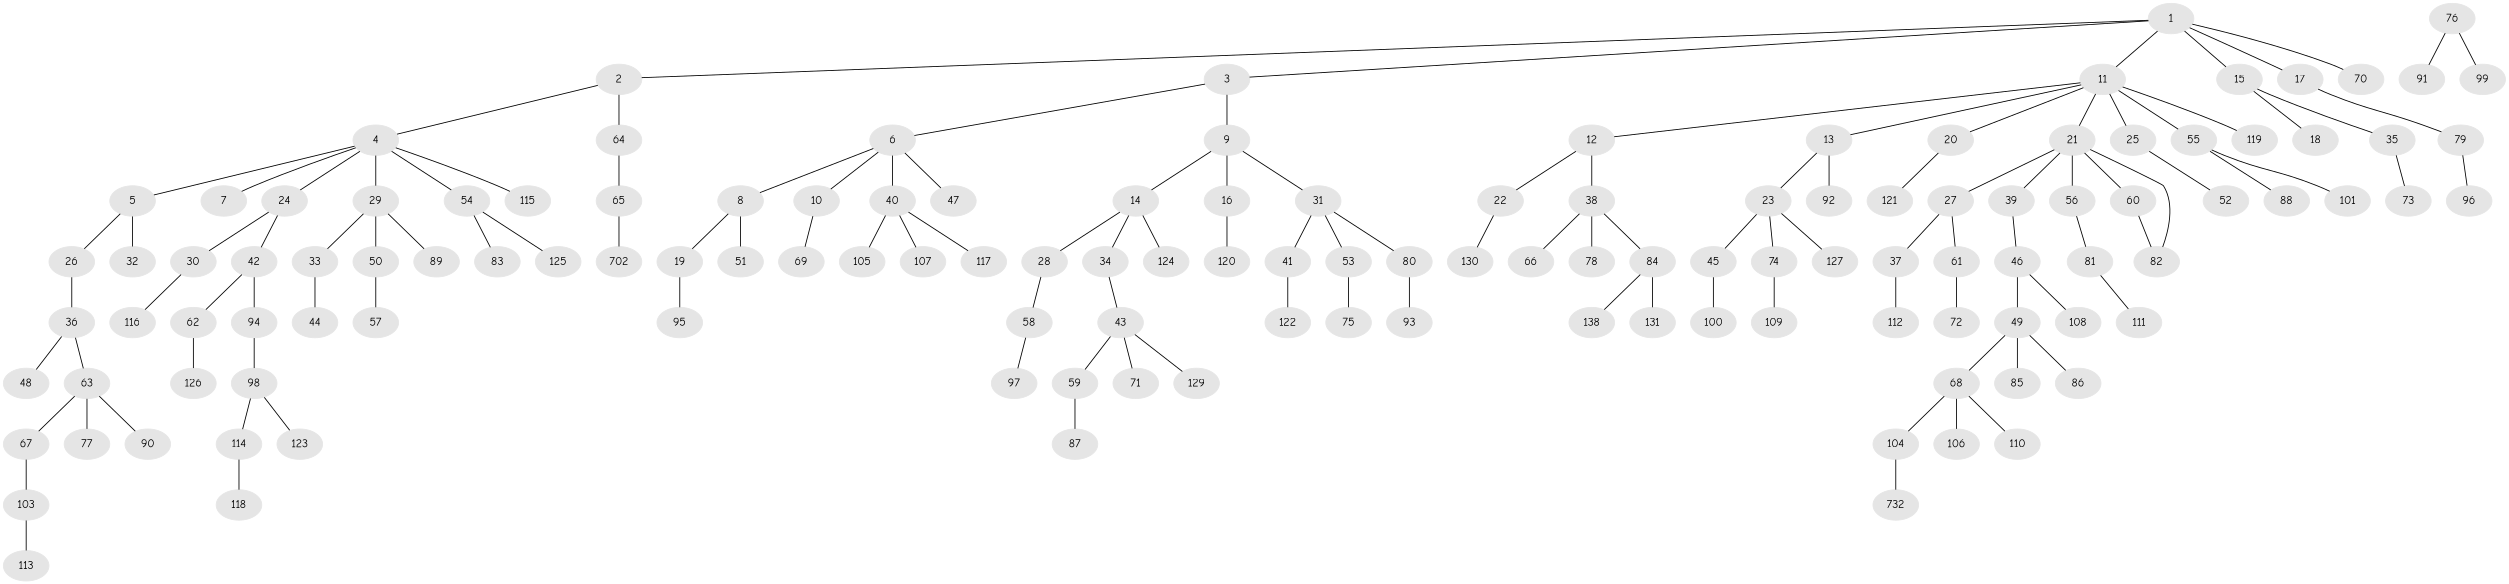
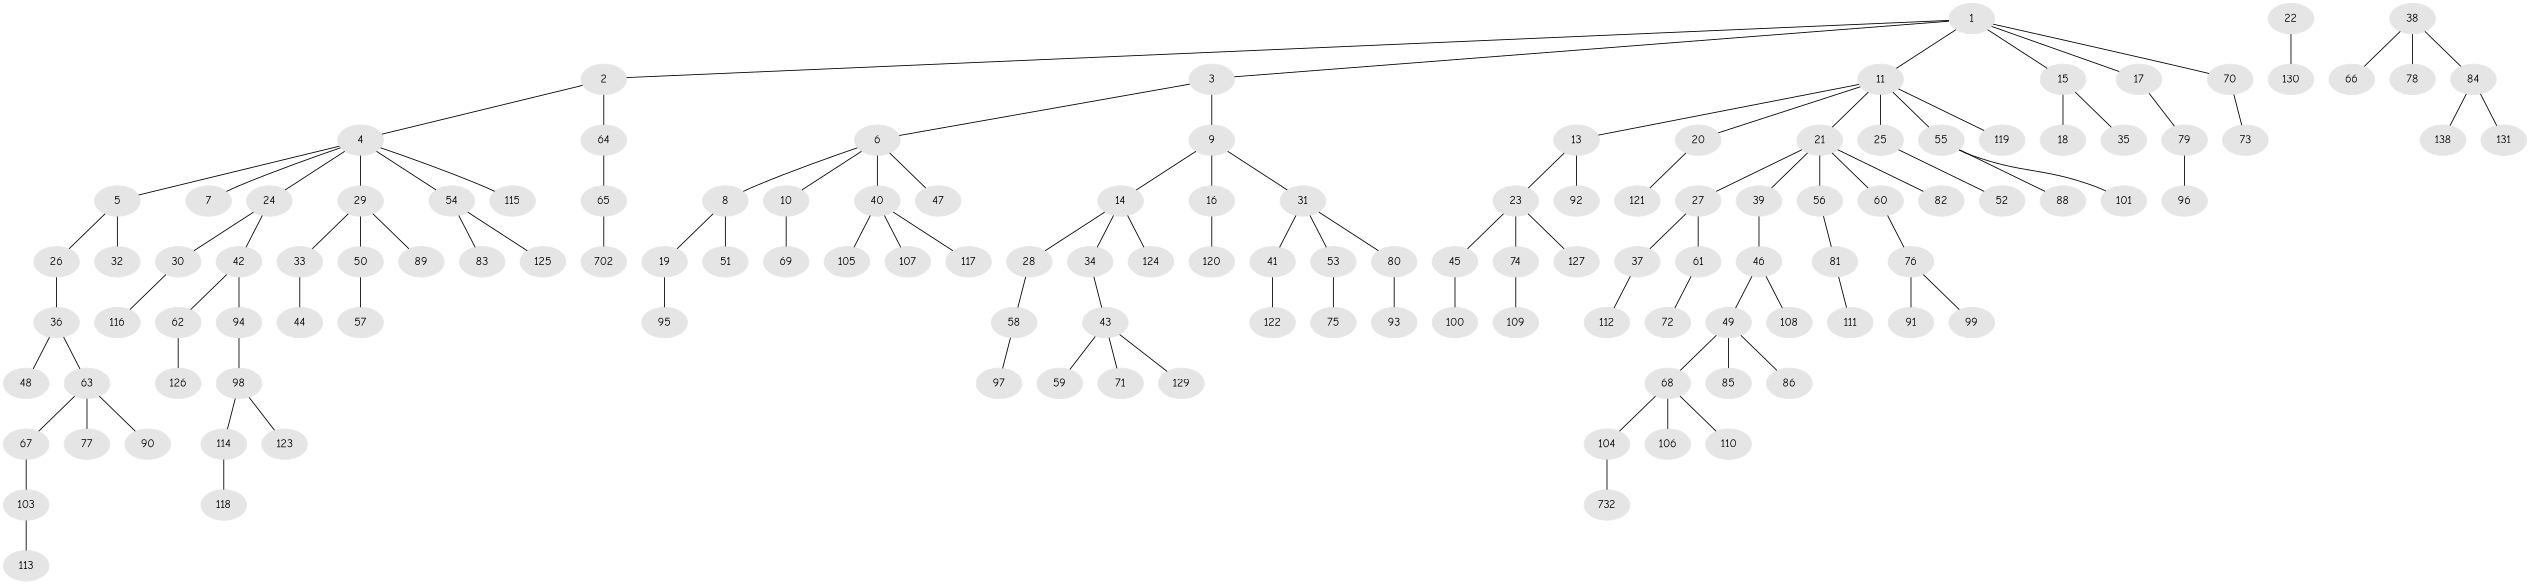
node "12": removed
edge "35" -- "73": now "70" -- "73"
edge "60" -- "82": now "60" -- "76"
node "87": removed
